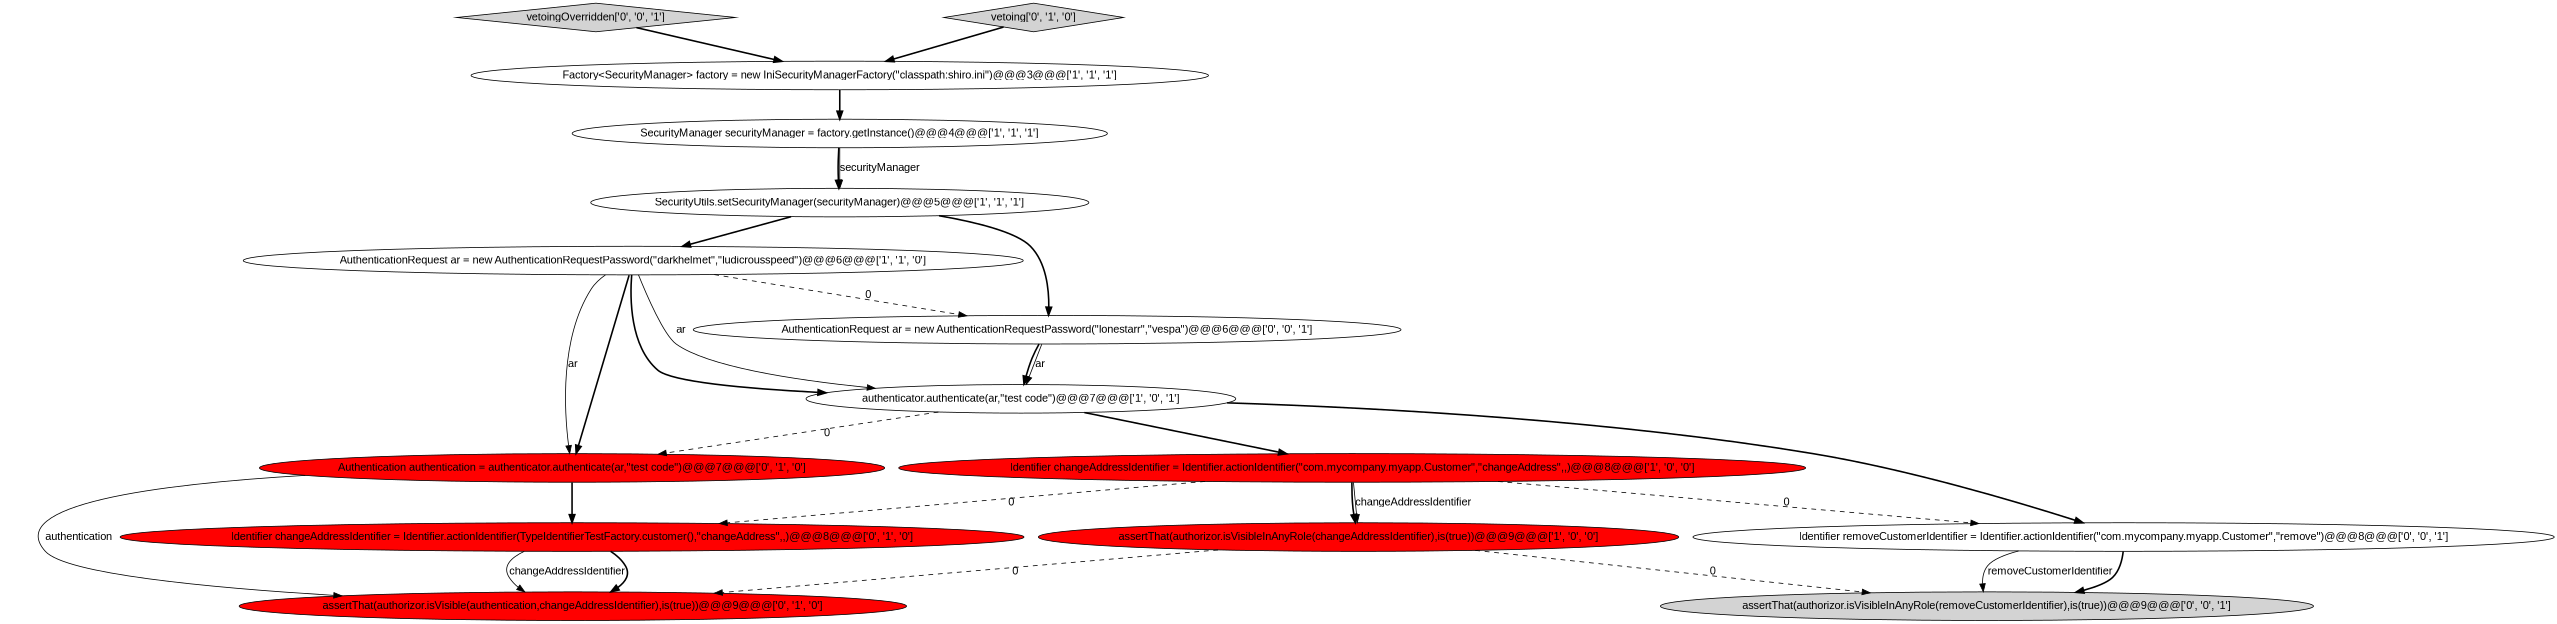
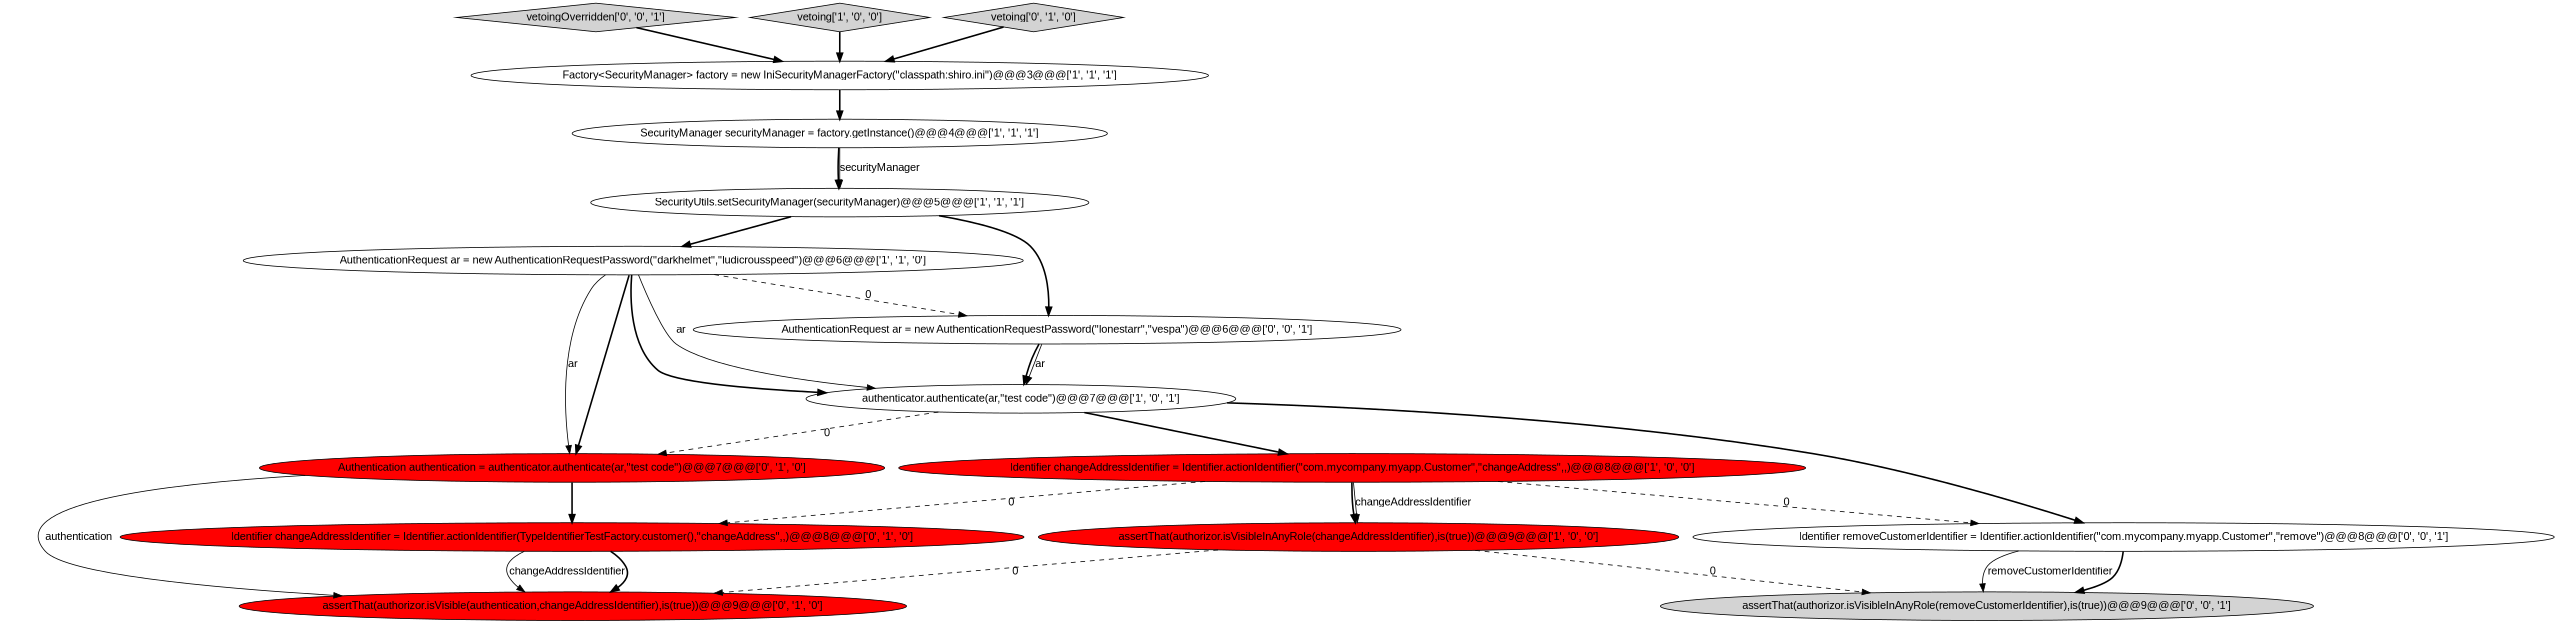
node "vetoing['1', '0', '0']": added
